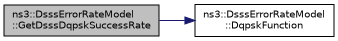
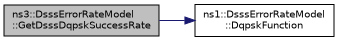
node "ns3::DsssErrorRateModel ::DqpskFunction": label "ns3::DsssErrorRateModel ::DqpskFunction" -> "ns1::DsssErrorRateModel ::DqpskFunction"
